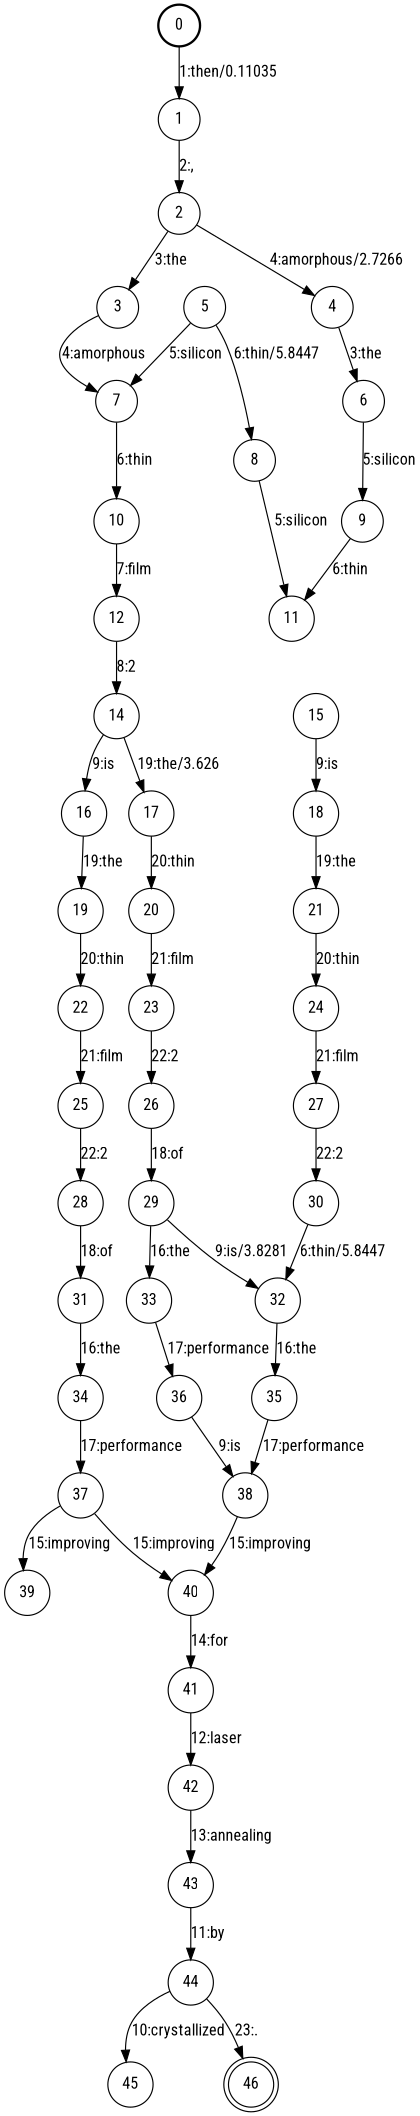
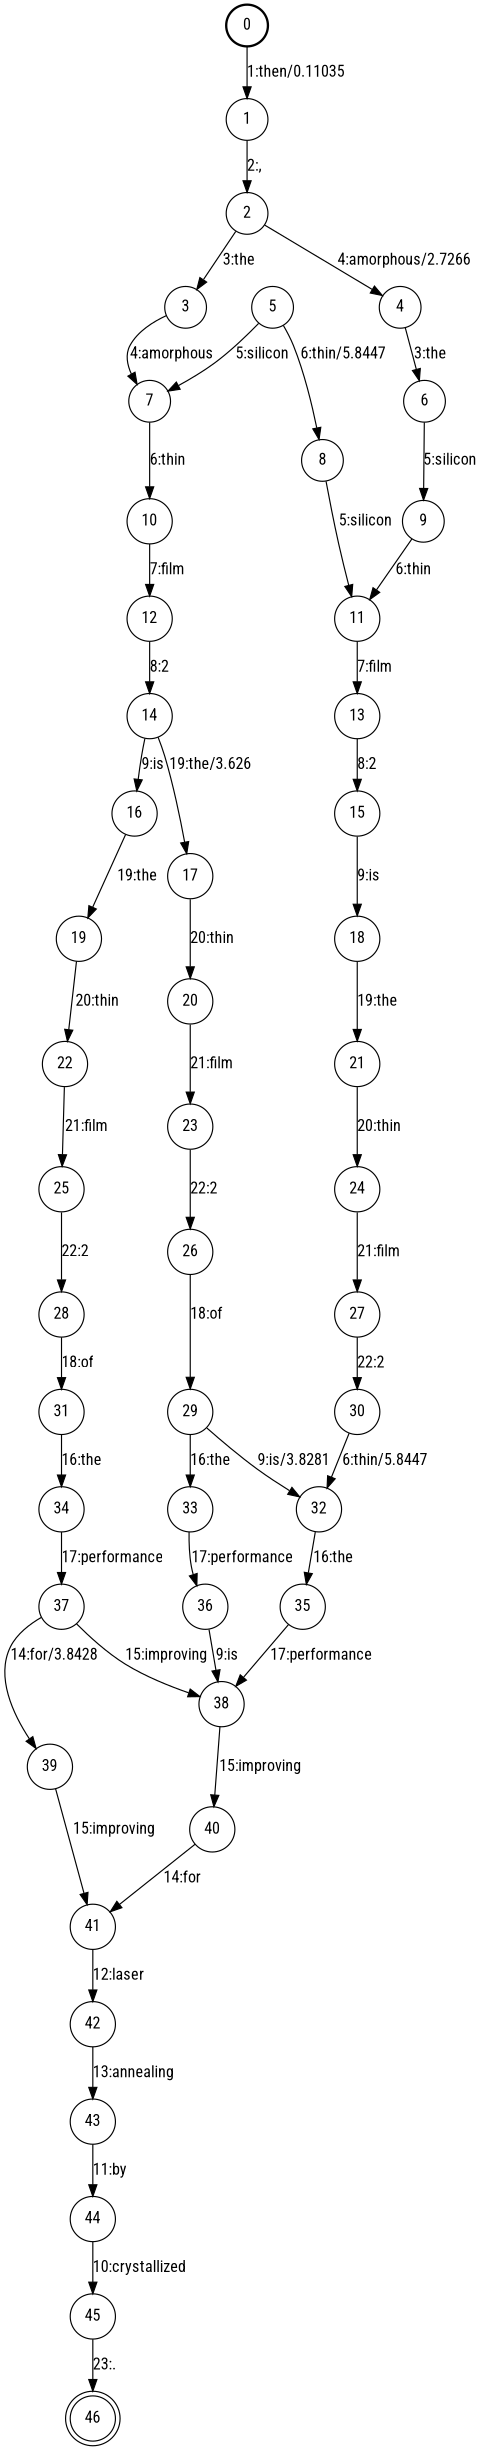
node "13": added
edge "37" -> "39": label "15:improving" -> "14:for/3.8428"
edge "37" -> "40": now "37" -> "38"
edge "39" -> "41": added, label "15:improving"
edge "44" -> "46": now "45" -> "46"
